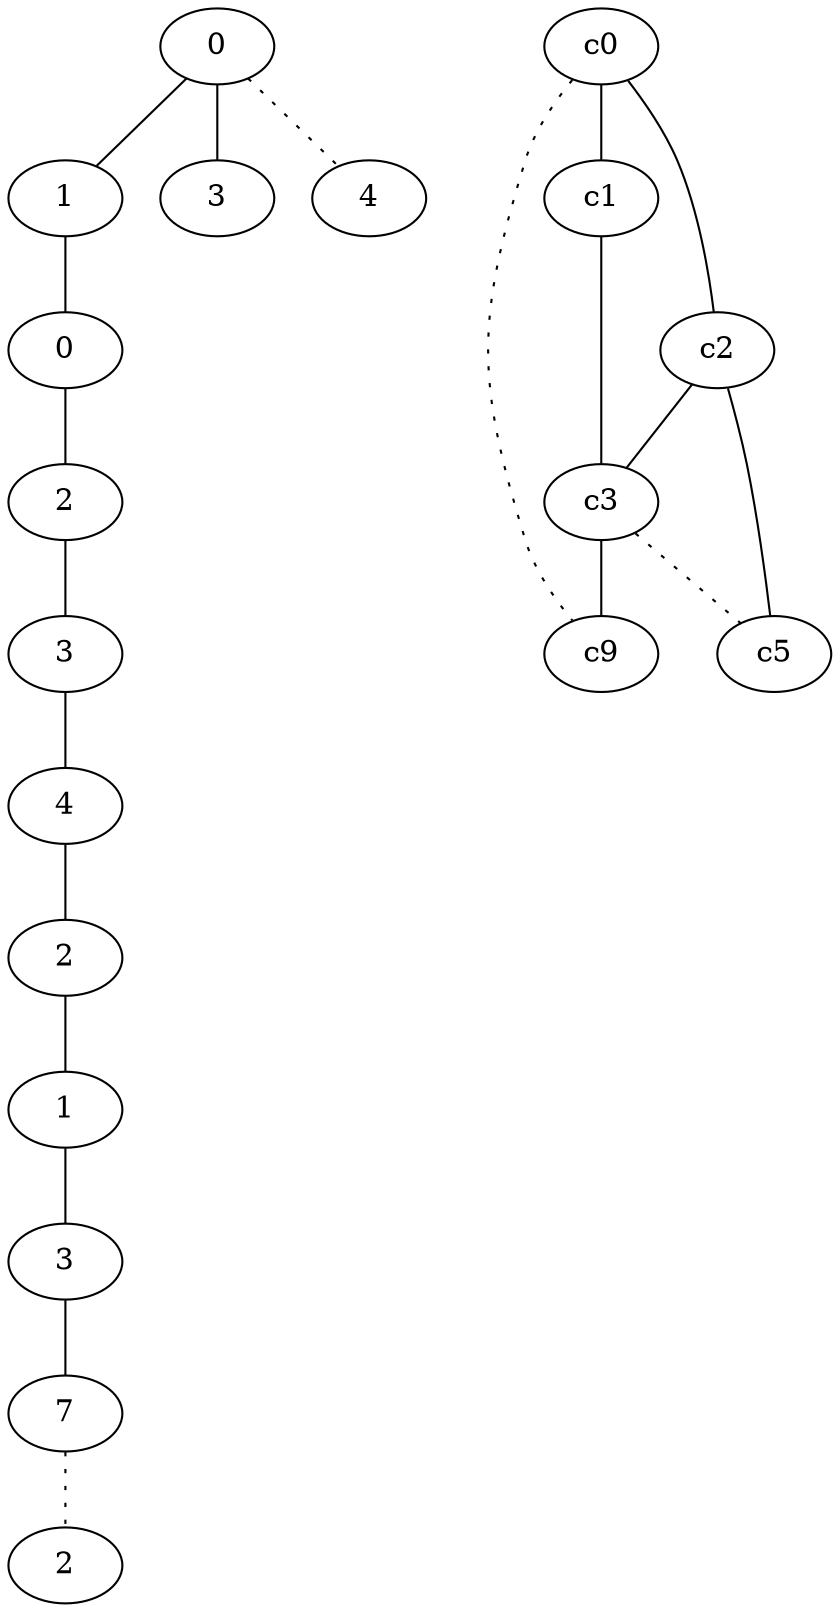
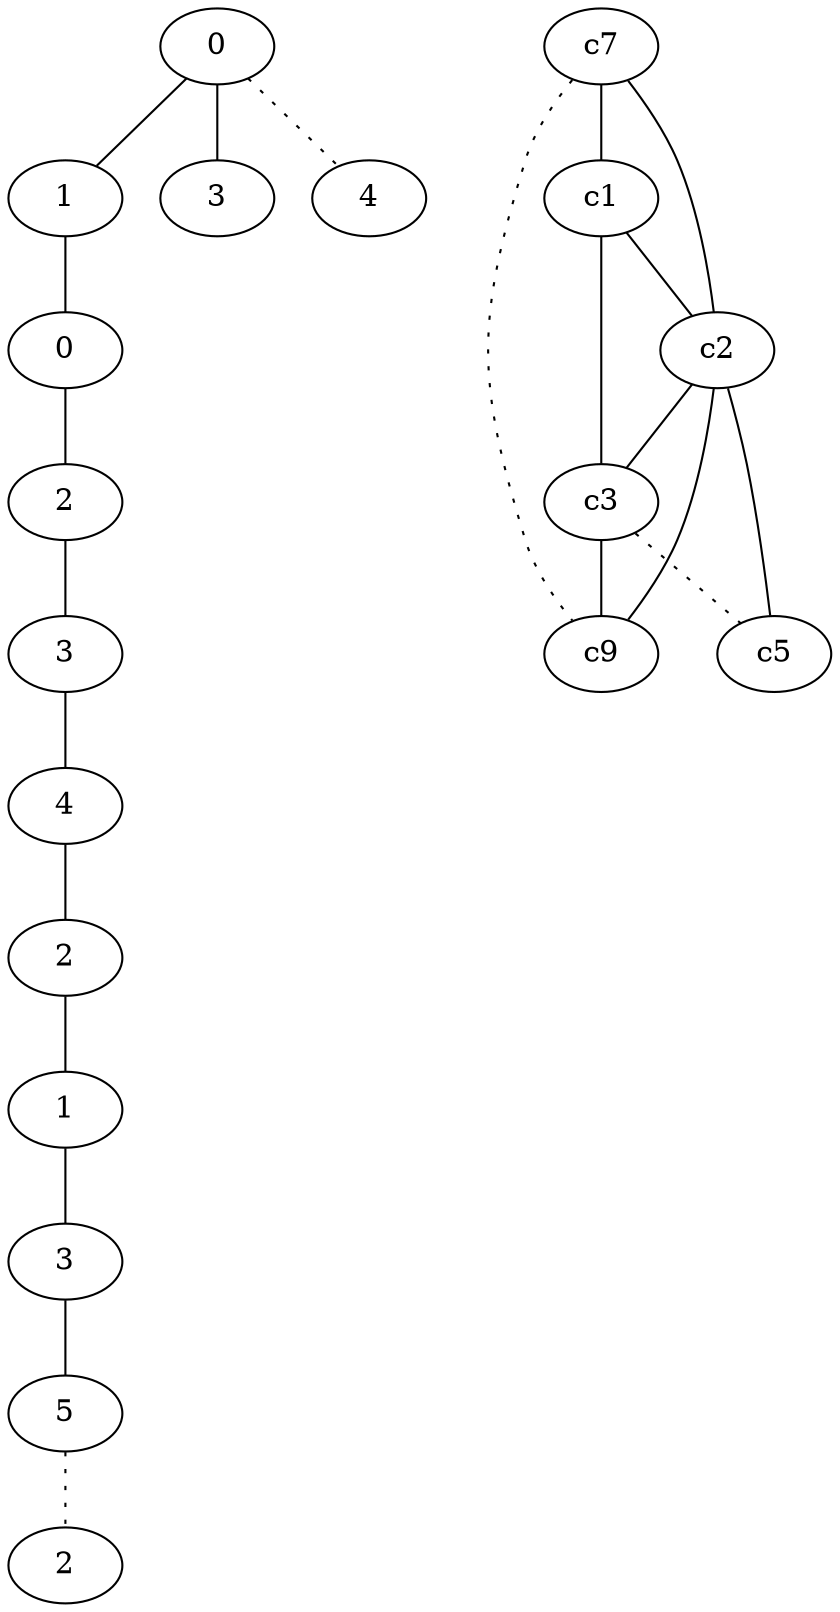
node "c0": label "c0" -> "c7"
edge "c1" -- "c2": added
edge "c2" -- "c9": added
node "7": label "7" -> "5"
